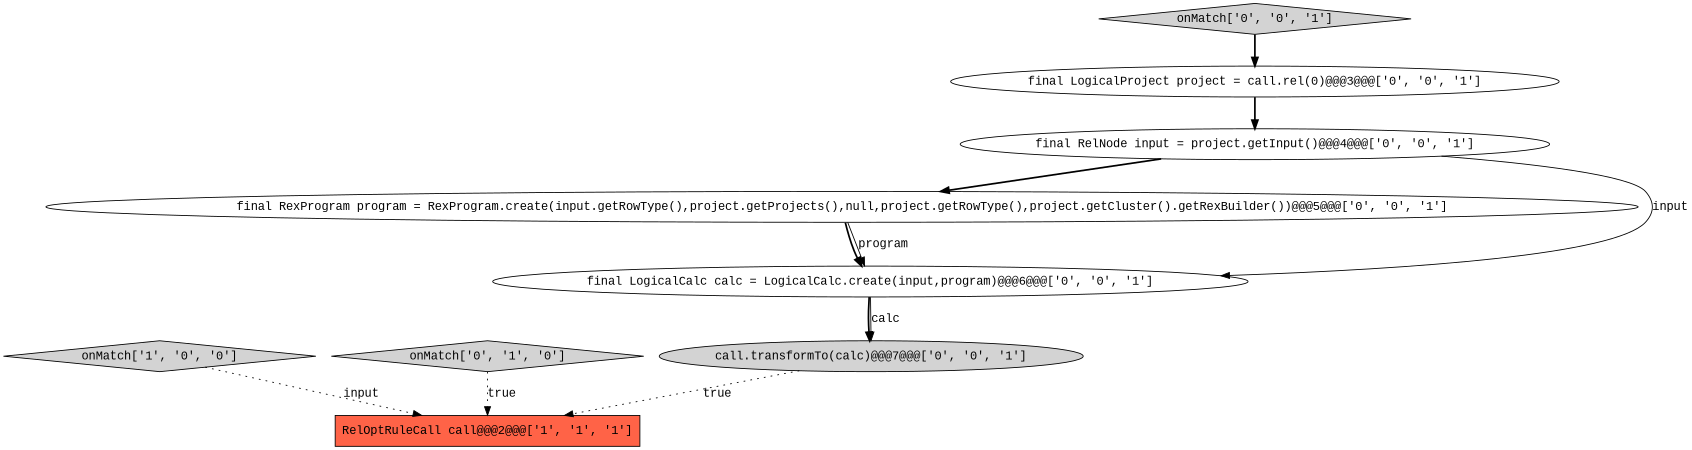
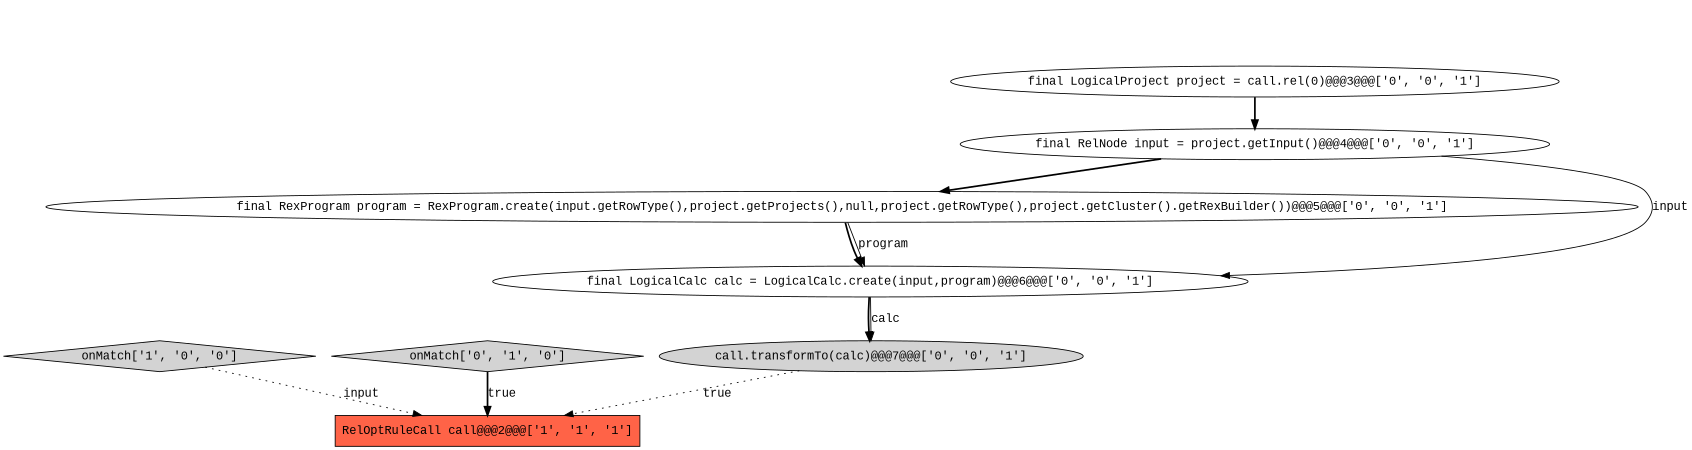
node "onMatch['0', '0', '1']": removed
edge "onMatch['0', '1', '0']" -> "RelOptRuleCall call@@@2@@@['1', '1', '1']": style dotted -> bold
